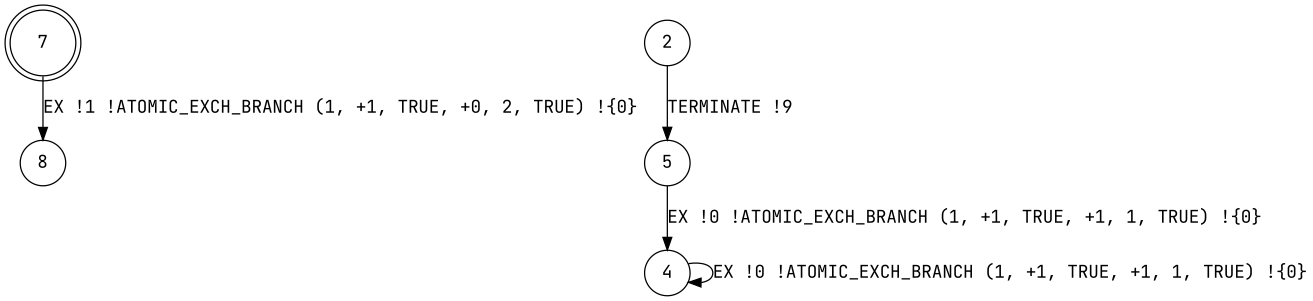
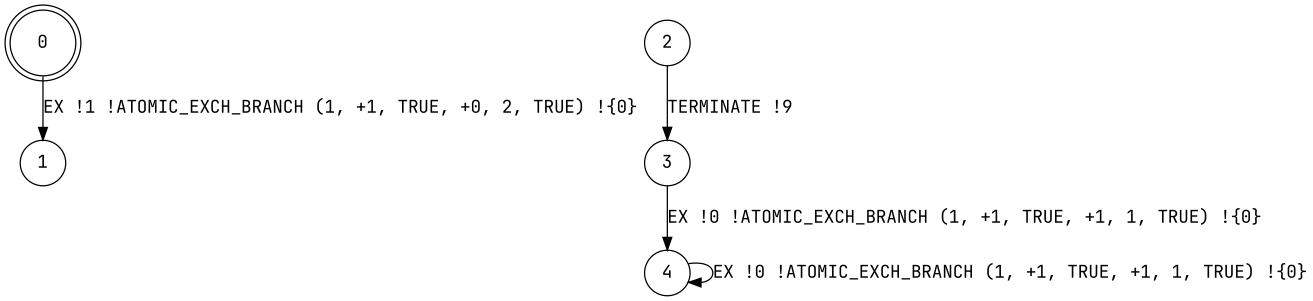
node "7": label "7" -> "0"
node "8": label "8" -> "1"
node "5": label "5" -> "3"
